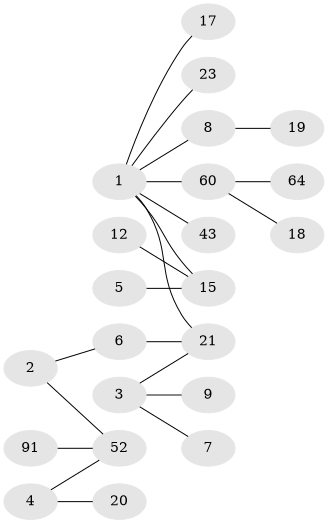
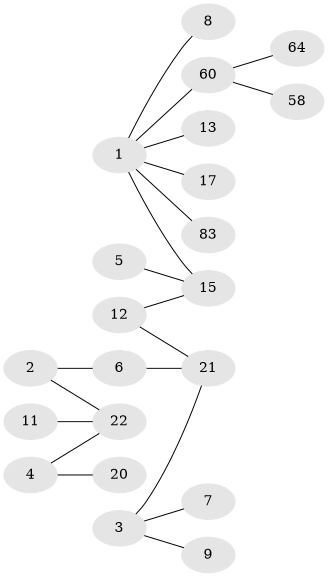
node "23": label "23" -> "83"
node "19": removed
node "43": label "43" -> "13"
node "18": label "18" -> "58"
edge "1" -- "21": now "12" -- "21"
node "91": label "91" -> "11"
node "52": label "52" -> "22"
